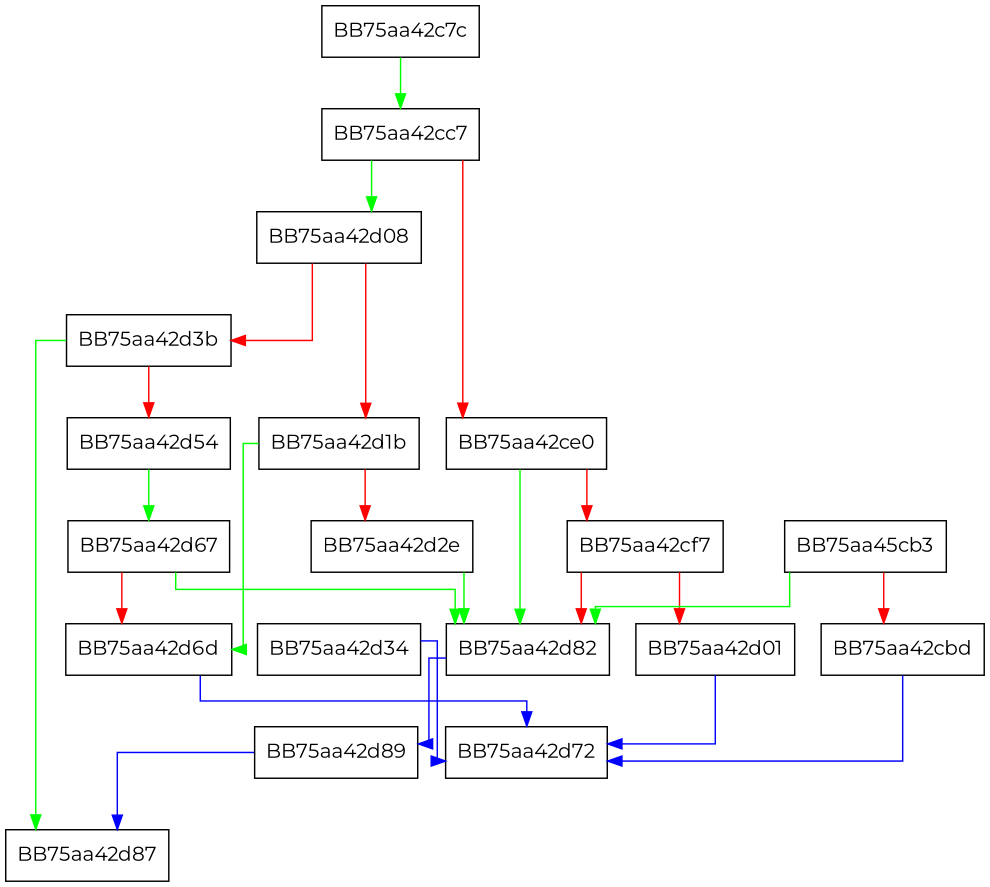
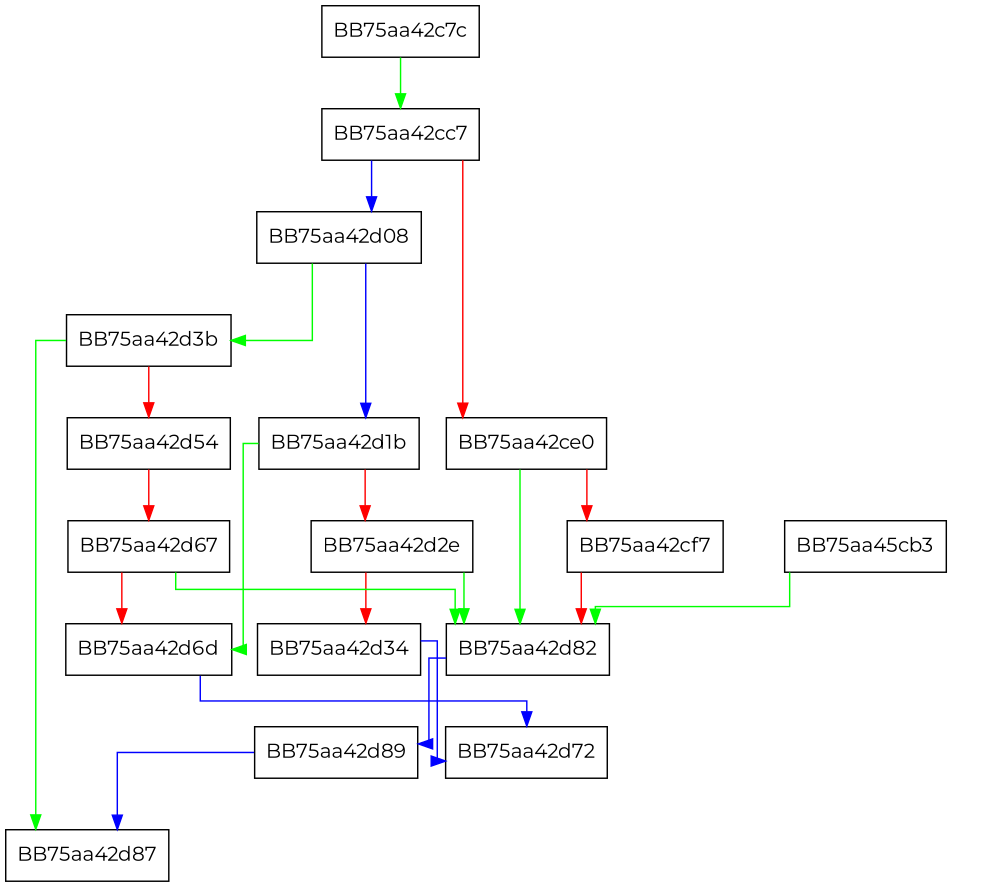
edge "BB75aa42cc7" -> "BB75aa42d08": color green -> blue
edge "BB75aa42d08" -> "BB75aa42d1b": color red -> blue
edge "BB75aa42d08" -> "BB75aa42d3b": color red -> green
edge "BB75aa42d54" -> "BB75aa42d67": color green -> red
edge "BB75aa42d2e" -> "BB75aa42d34": added
node "BB75aa42d01": removed
node "BB75aa42cbd": removed
